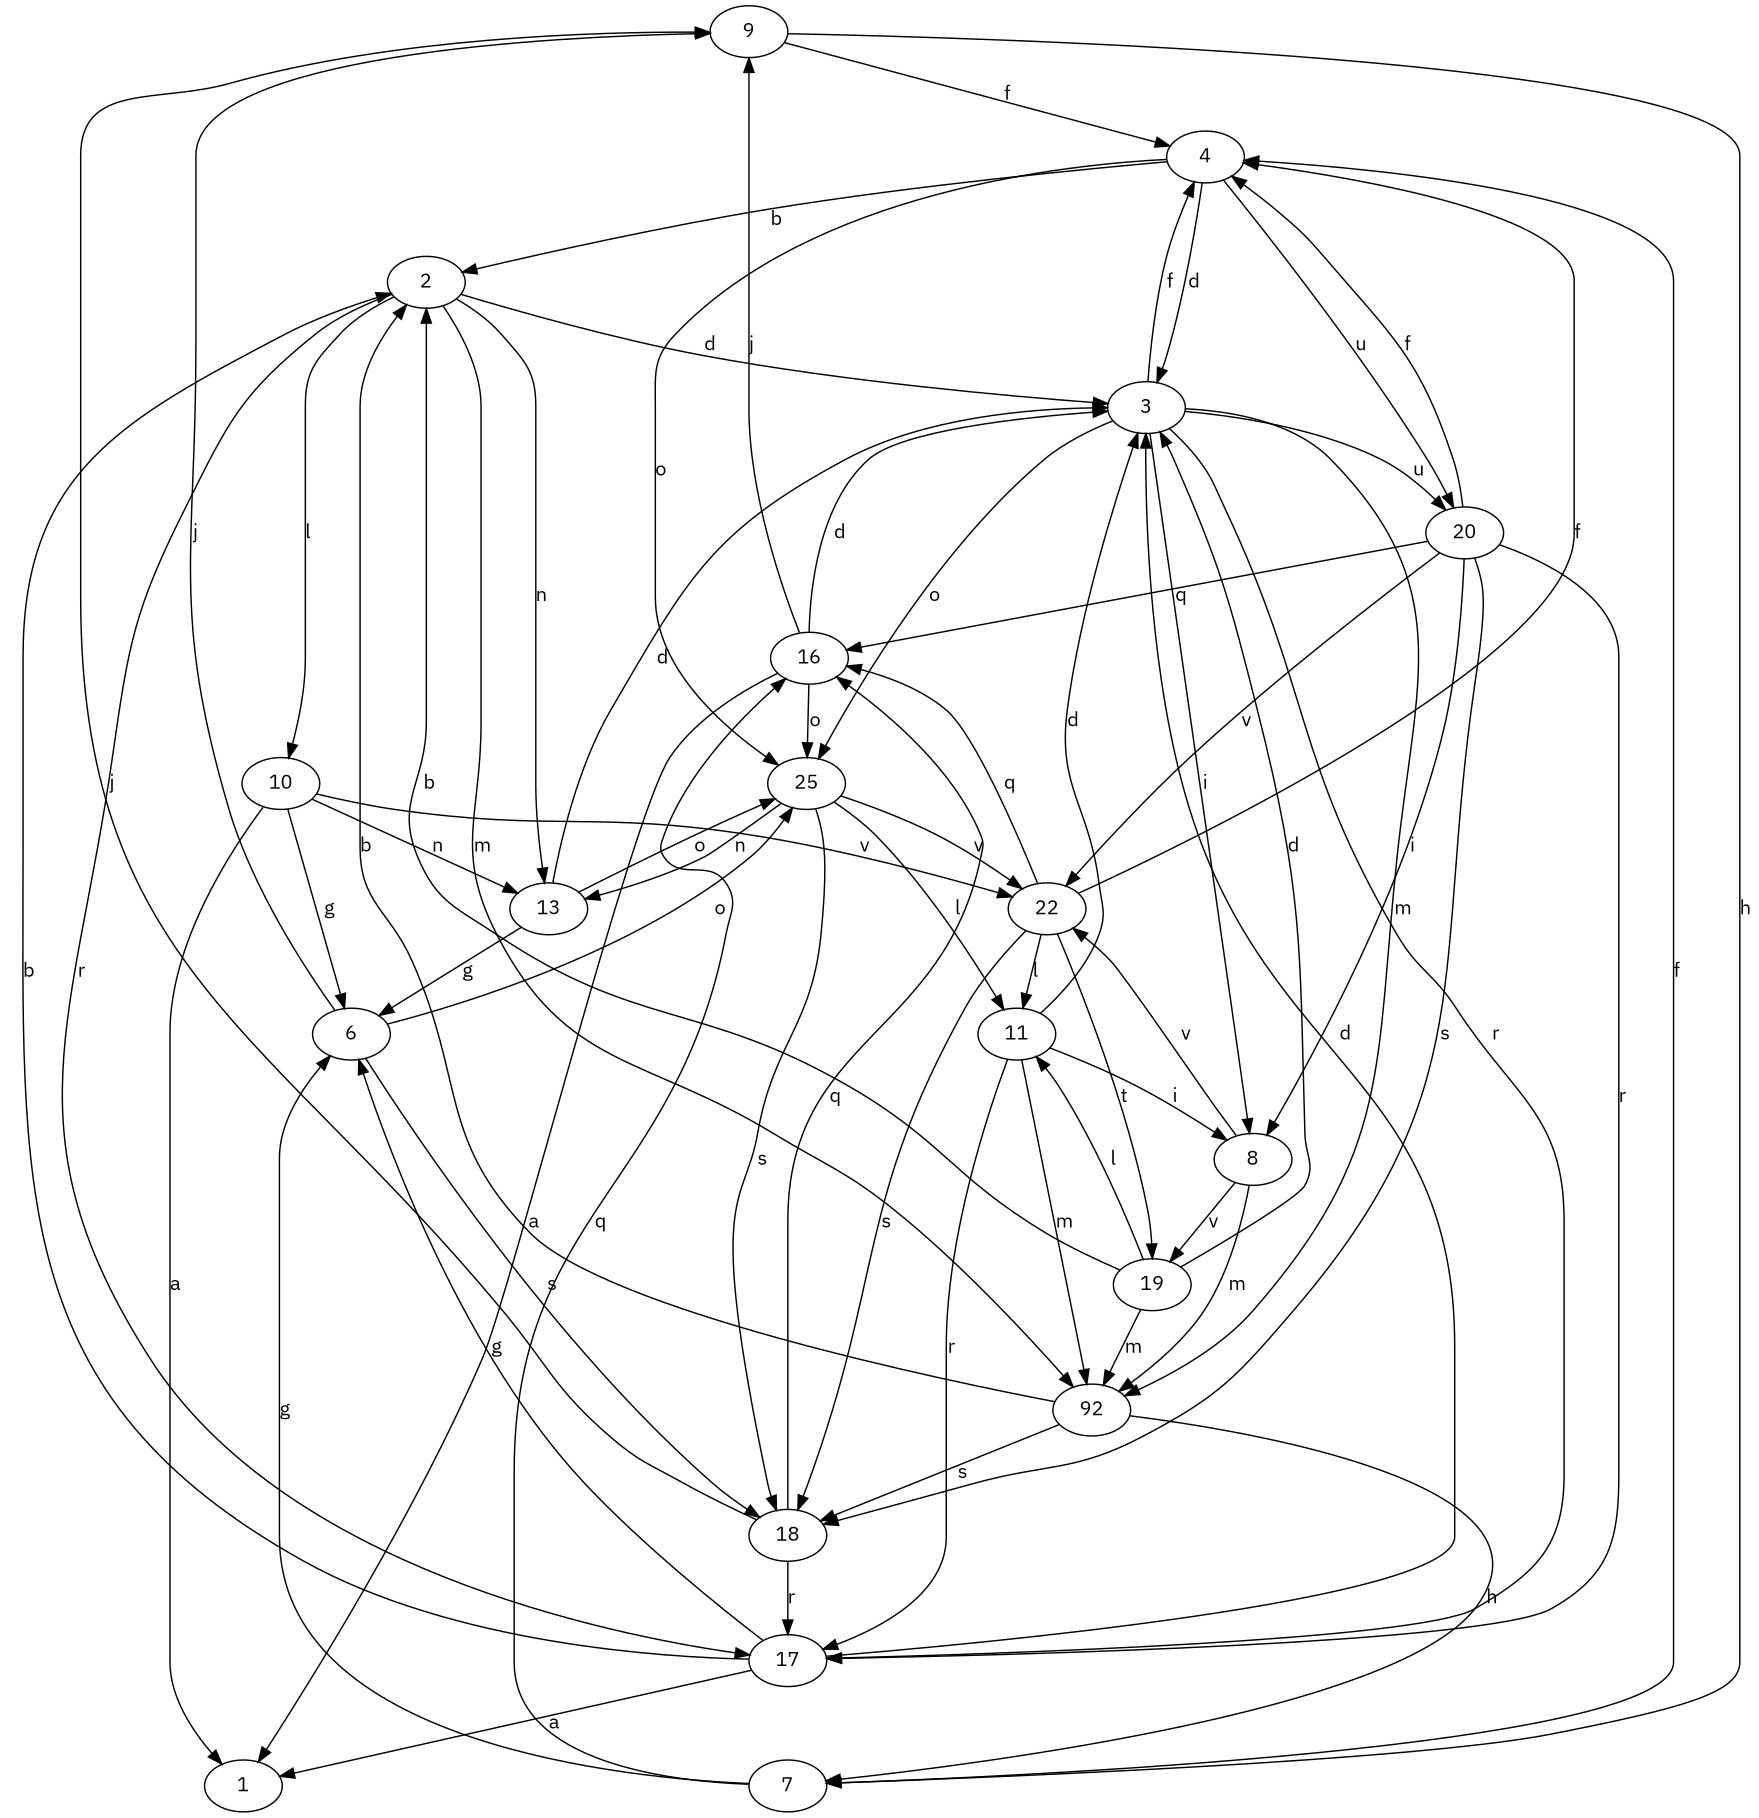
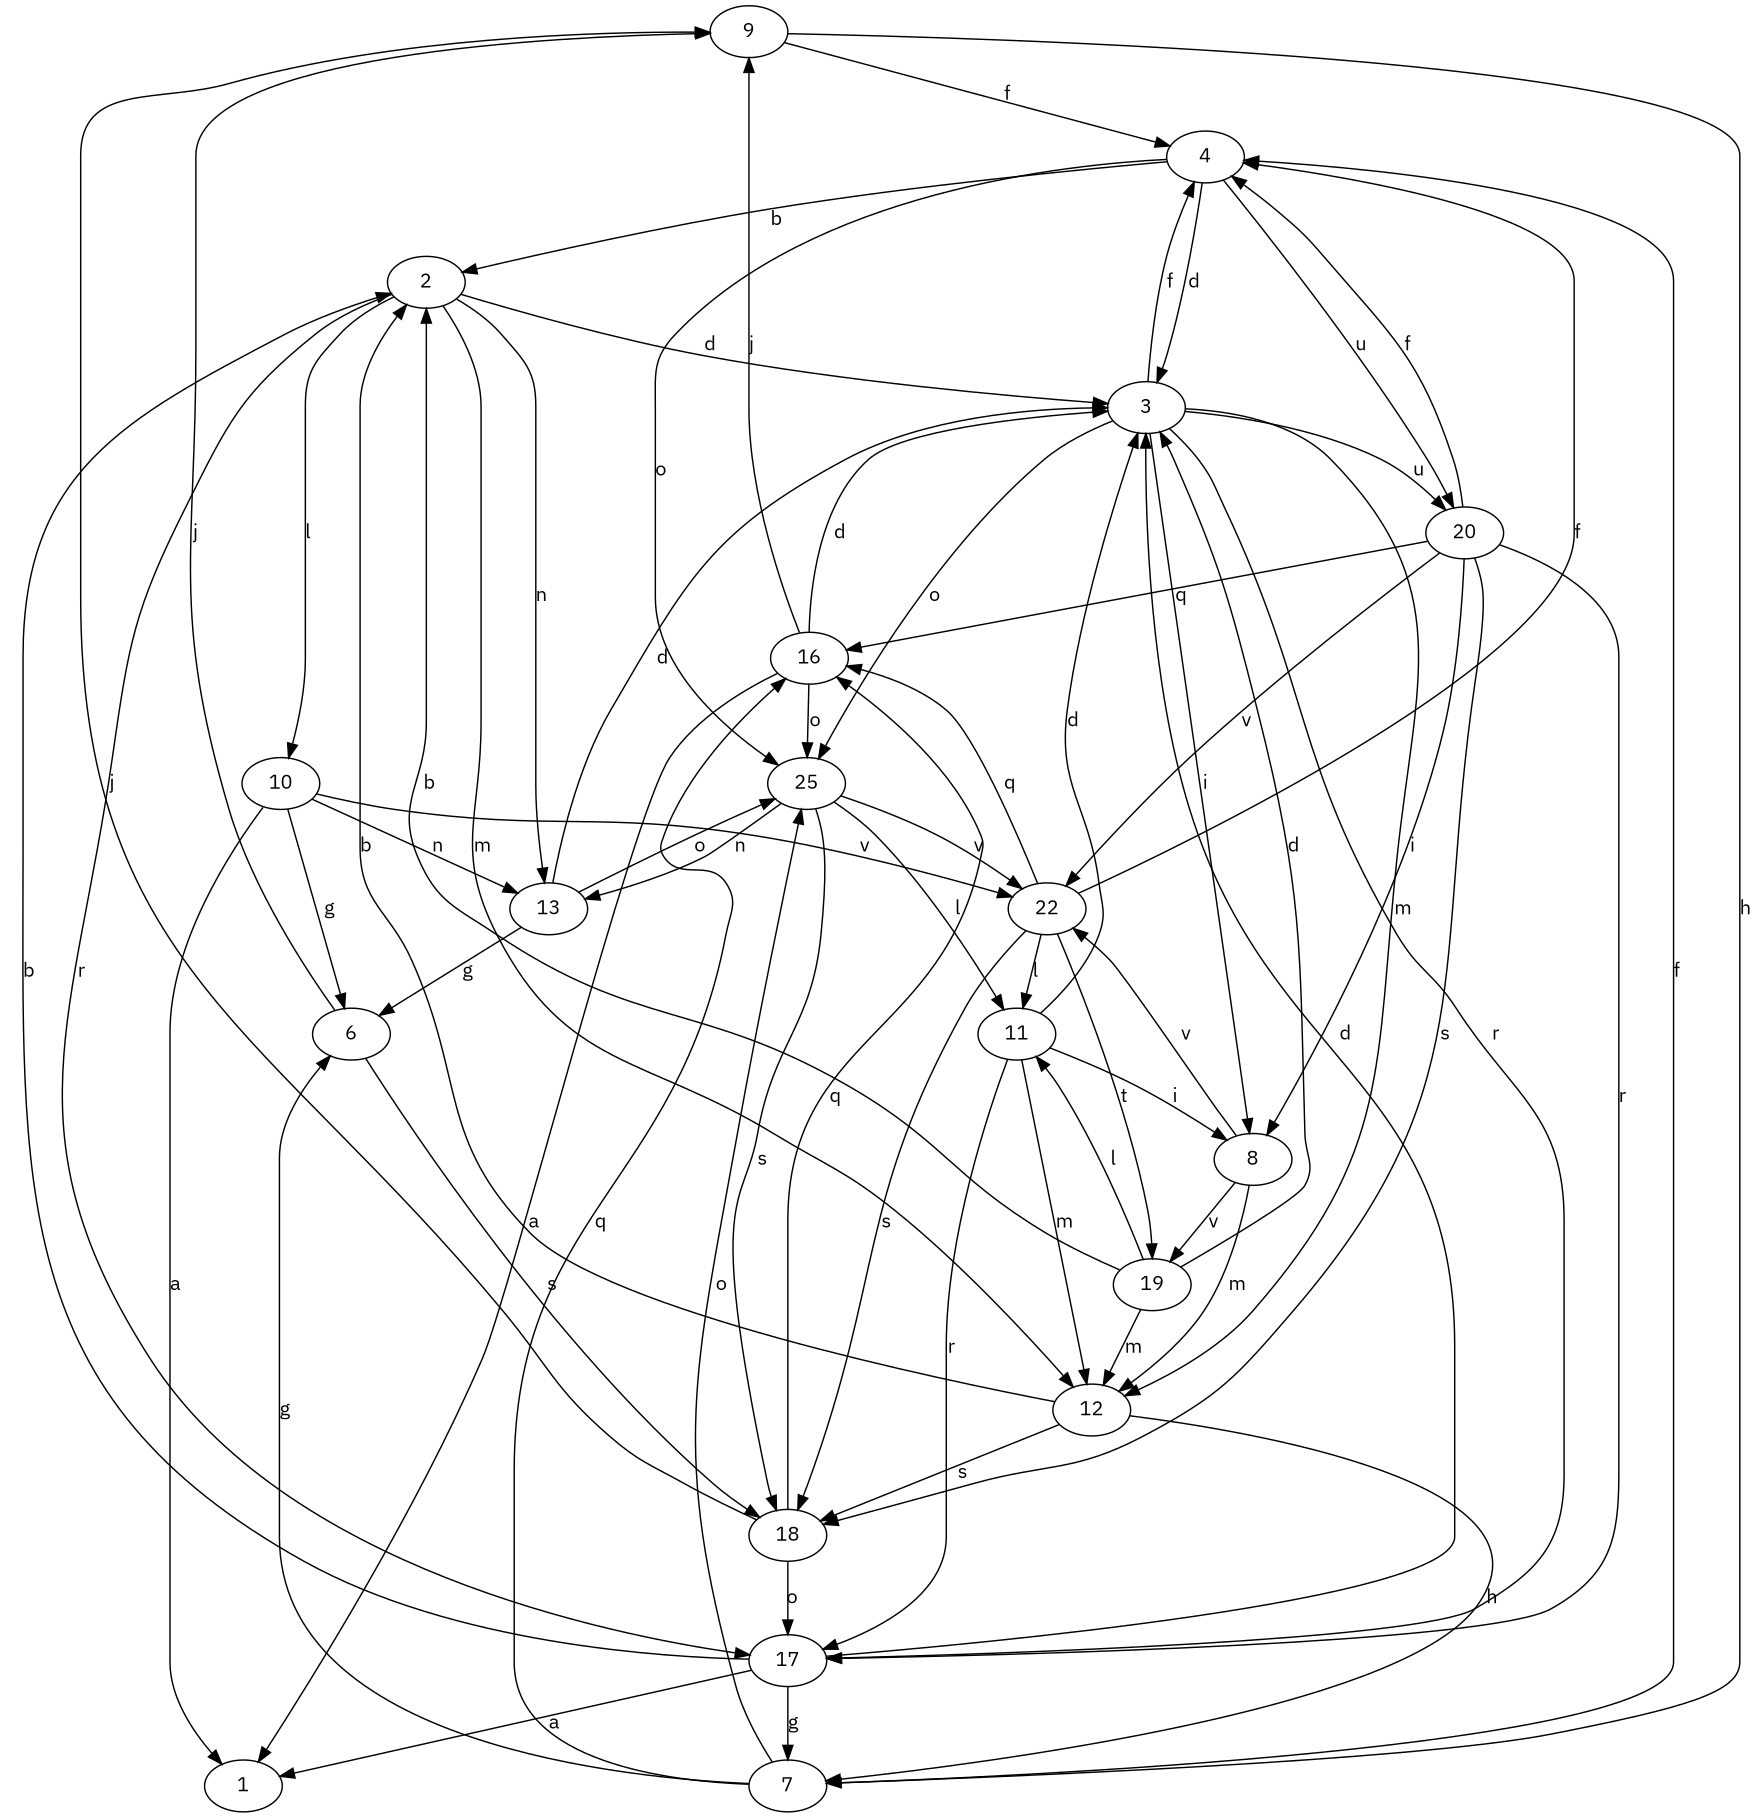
edge "6" -> "25": now "7" -> "25"
edge "17" -> "6": now "17" -> "7"
node "92": label "92" -> "12"
edge "18" -> "17": label "r" -> "o"
